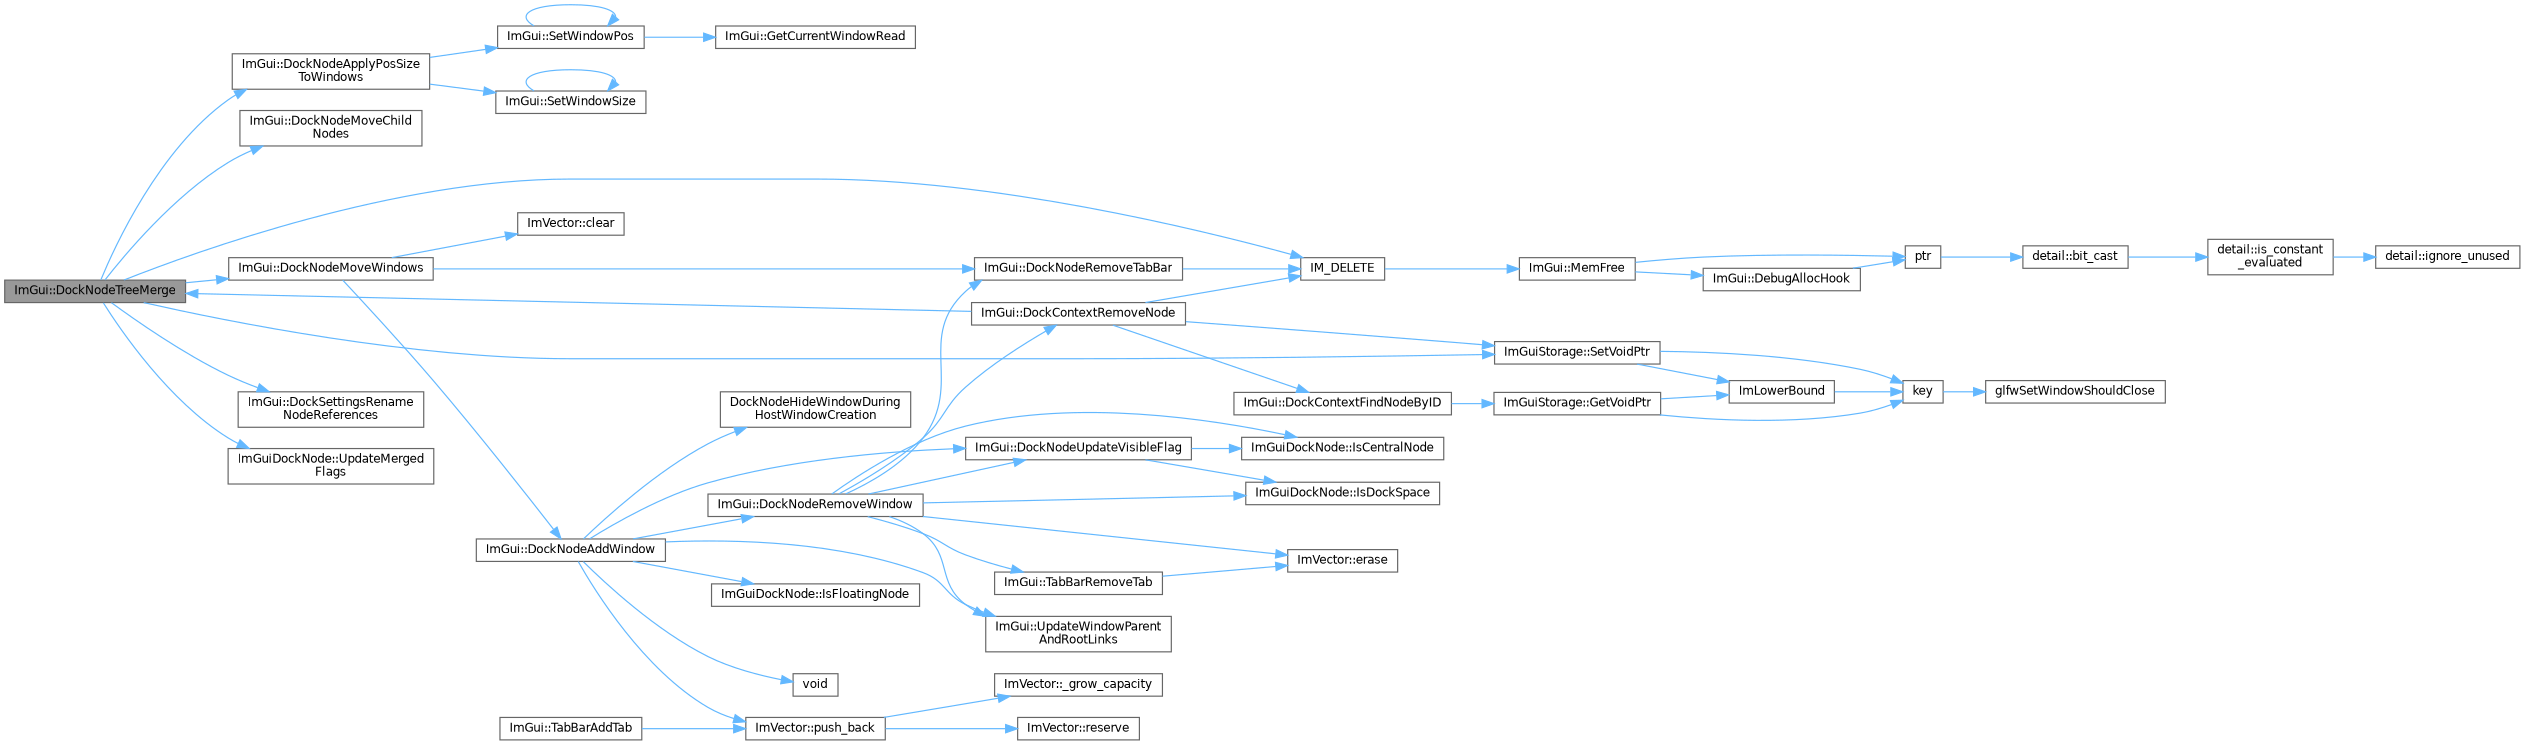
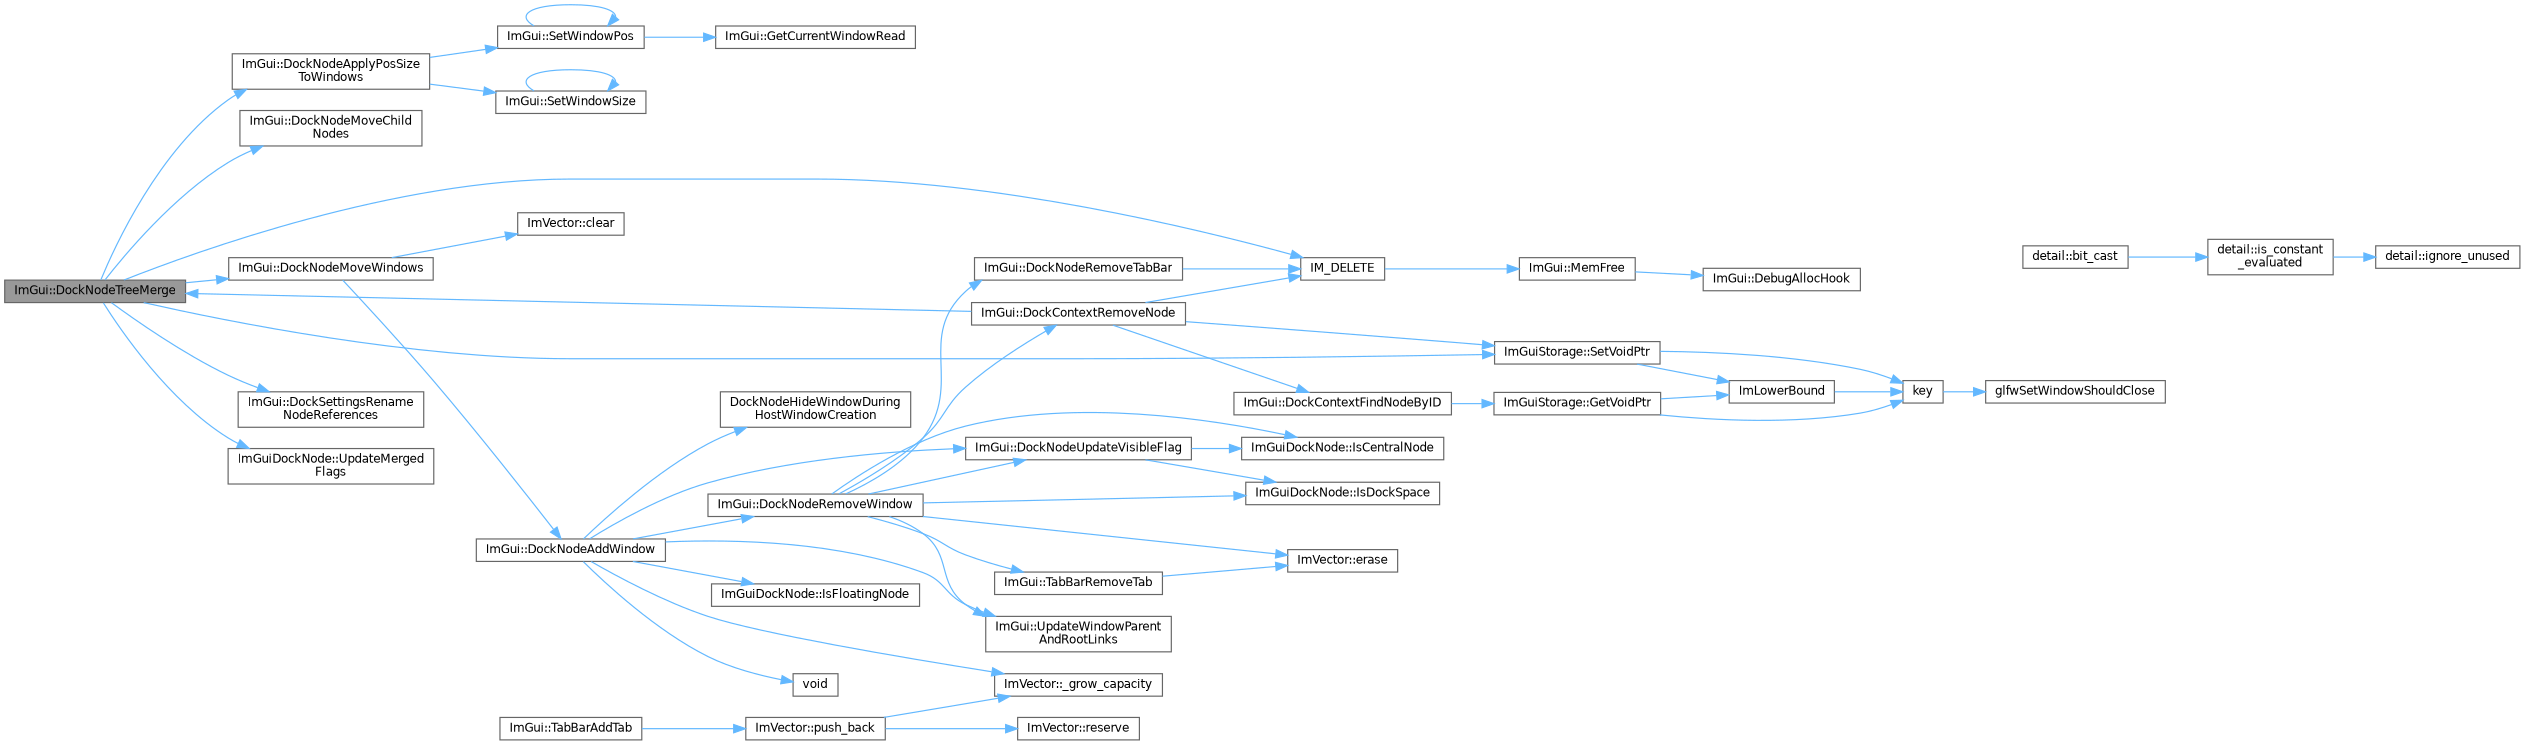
node "ptr": removed
edge "ImGui::DockNodeMoveWindows" -> "ImGui::DockNodeRemoveTabBar": removed
edge "ImGui::DockNodeAddWindow" -> "ImVector::push_back": now "ImGui::DockNodeAddWindow" -> "ImVector::_grow_capacity"
